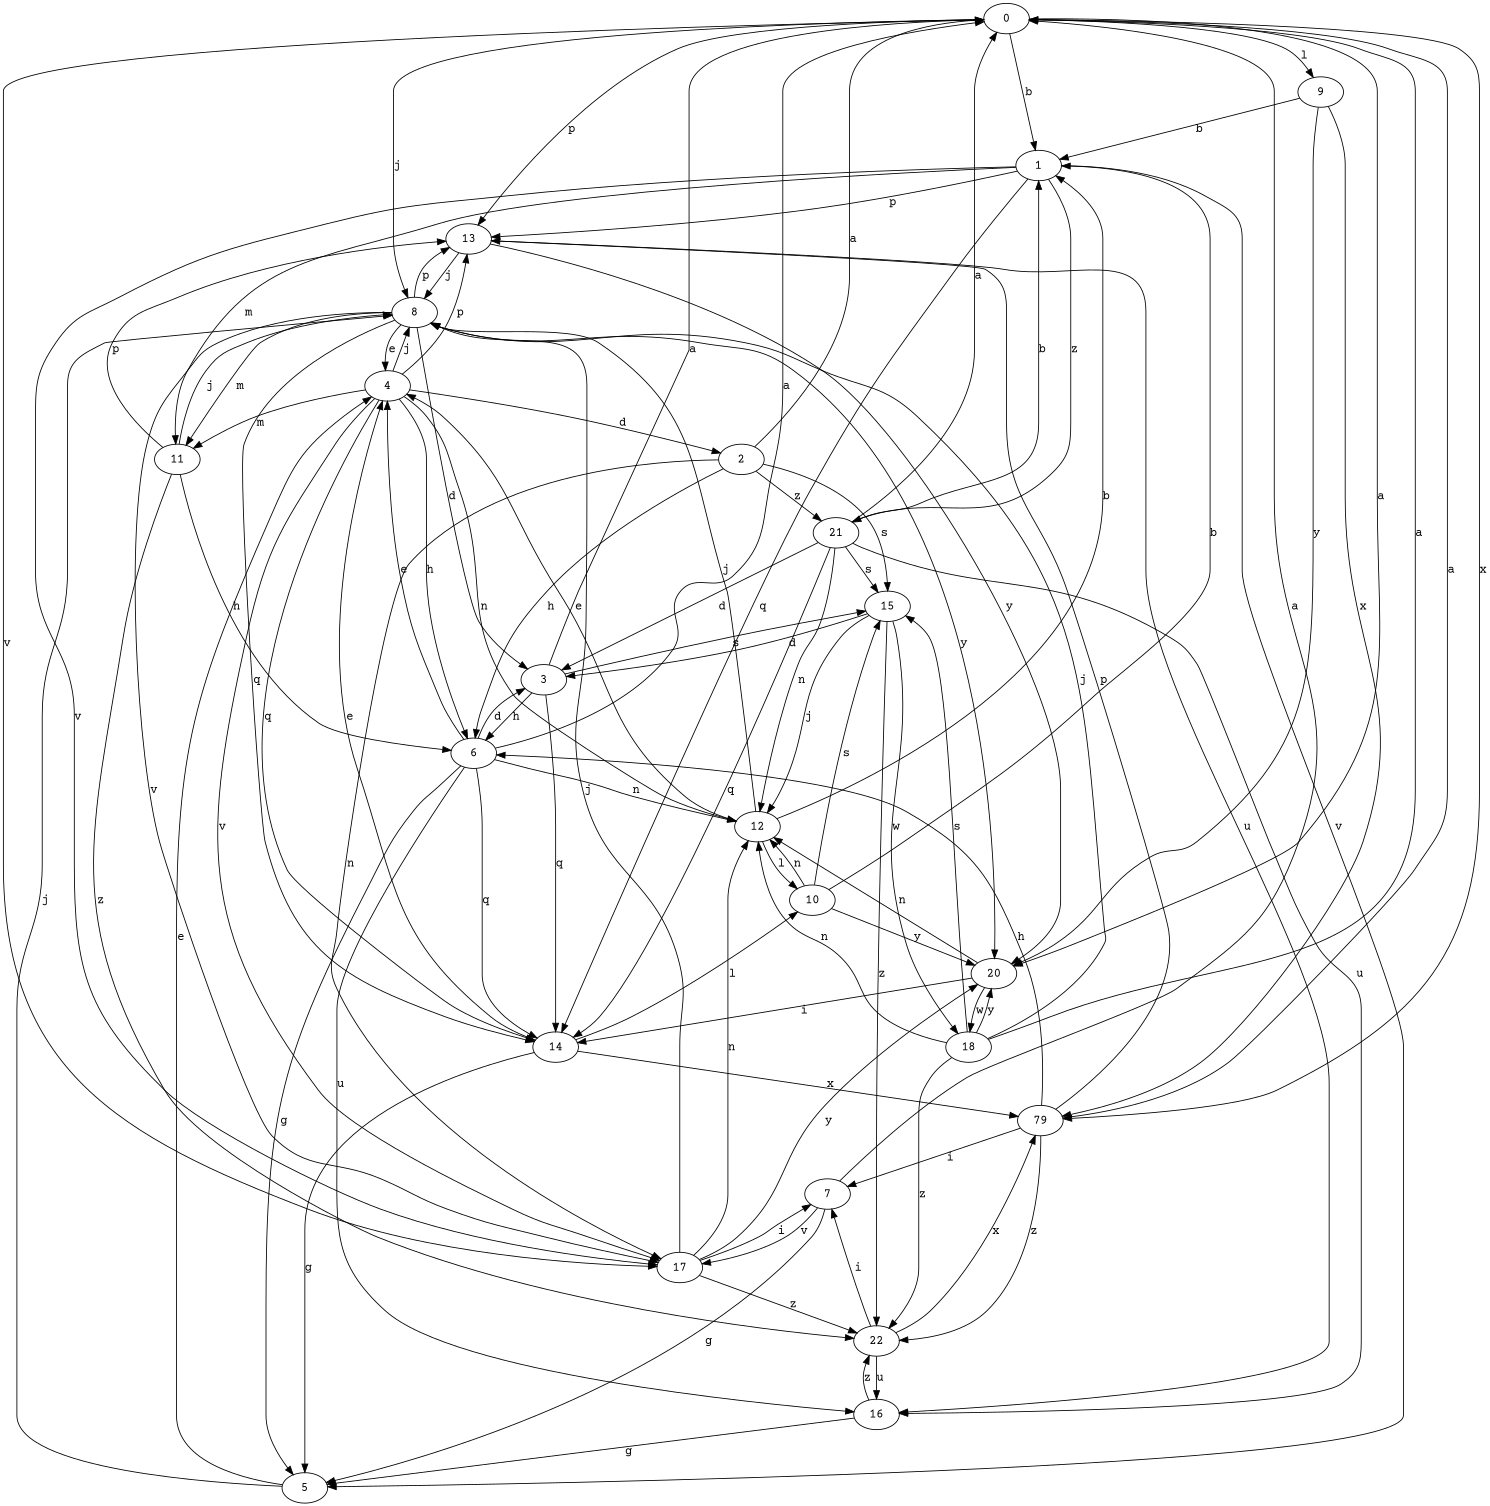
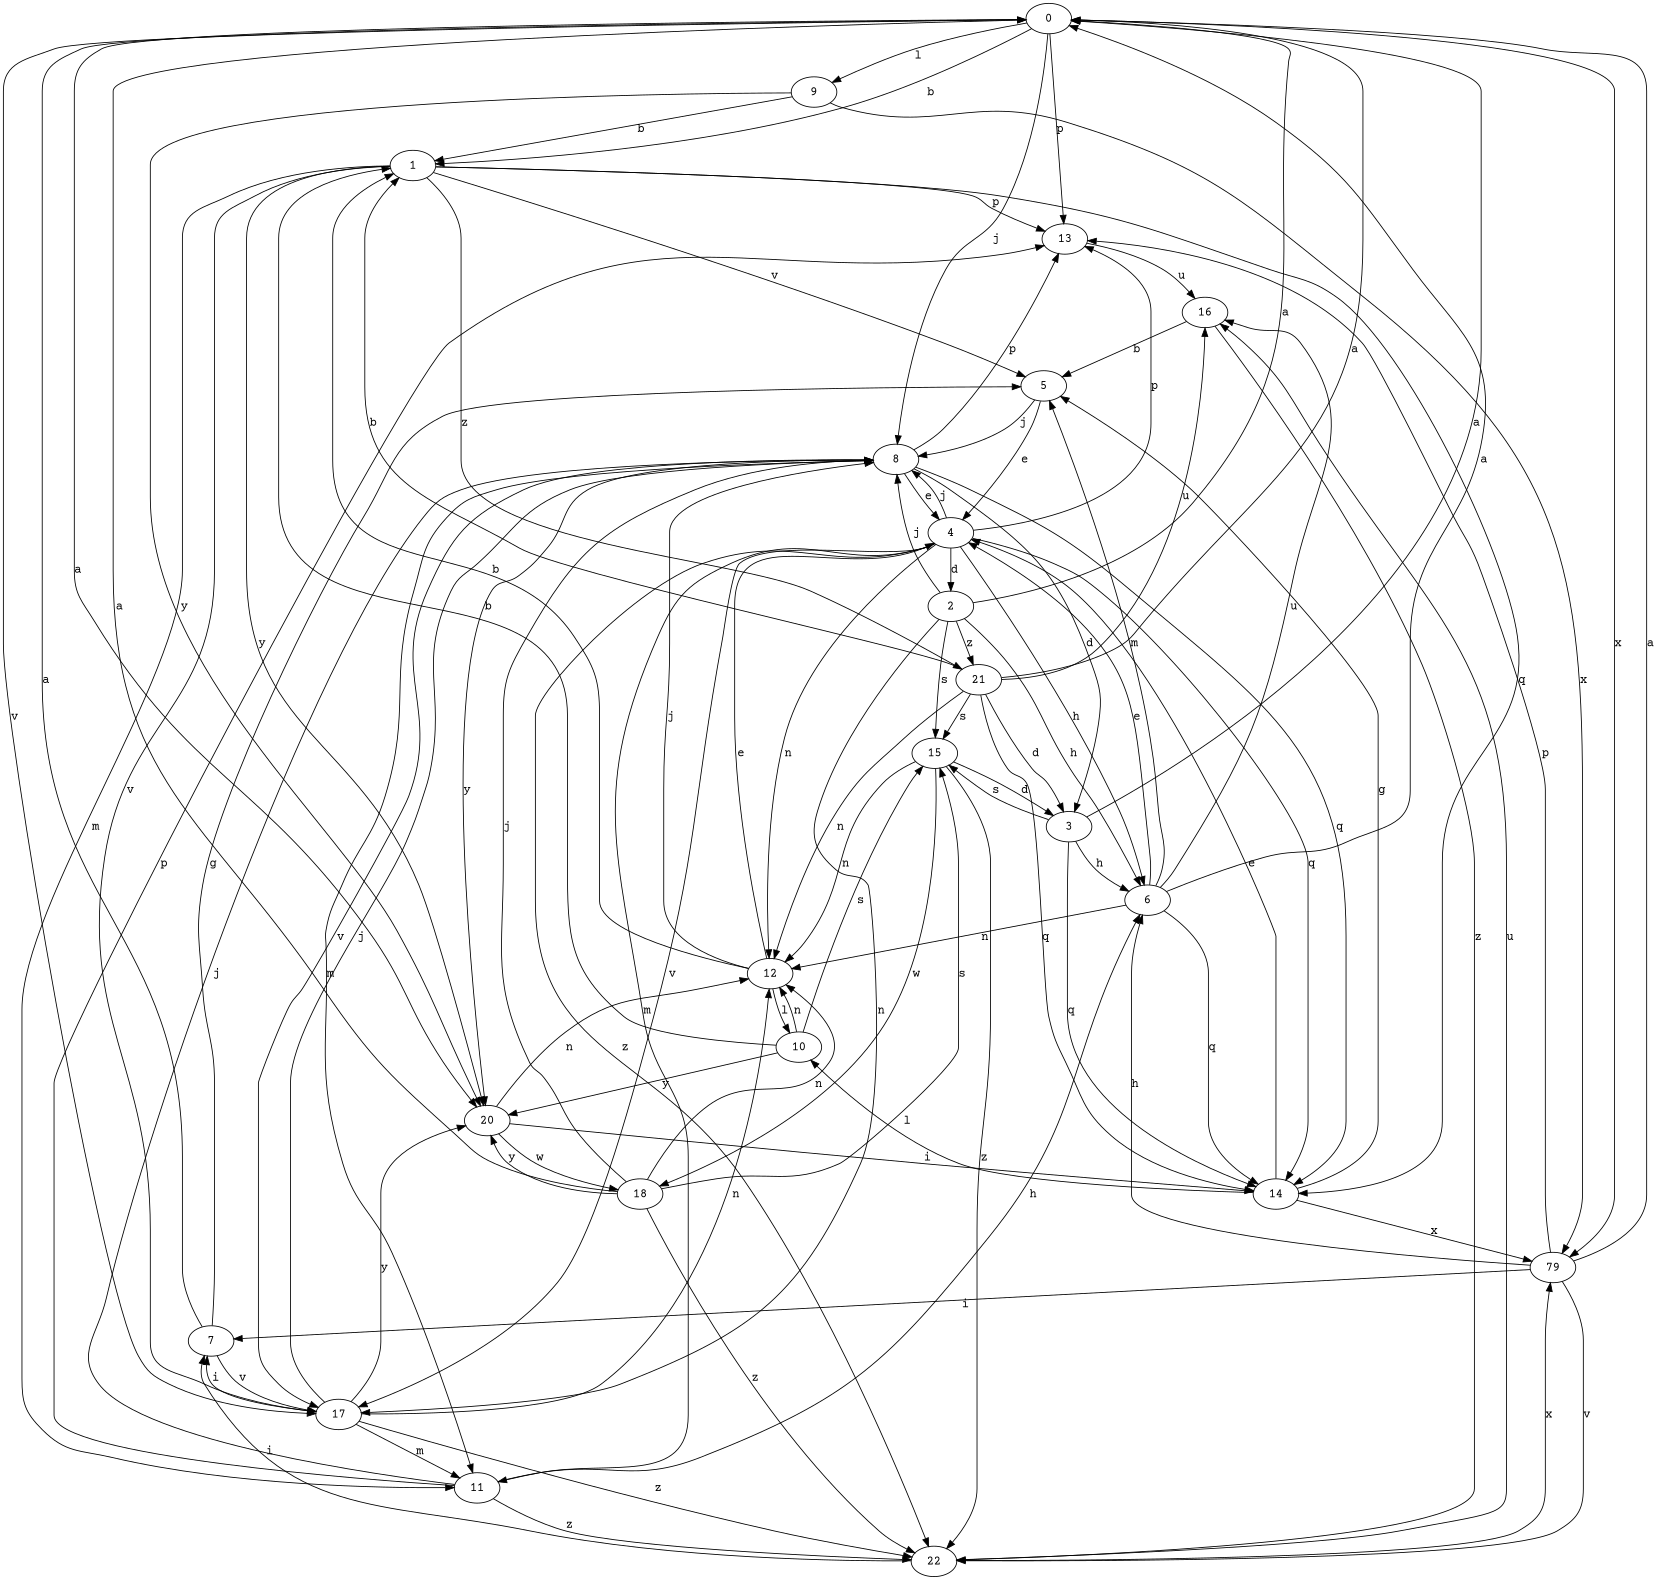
edge "13" -> "8": now "2" -> "8"
edge "13" -> "20": now "1" -> "20"
edge "6" -> "3": removed, label "d"
edge "15" -> "12": label "j" -> "n"
edge "4" -> "22": added, label "z"
edge "6" -> "5": label "g" -> "m"
edge "79" -> "22": label "z" -> "v"
edge "17" -> "11": added, label "m"
edge "16" -> "5": label "g" -> "b"
